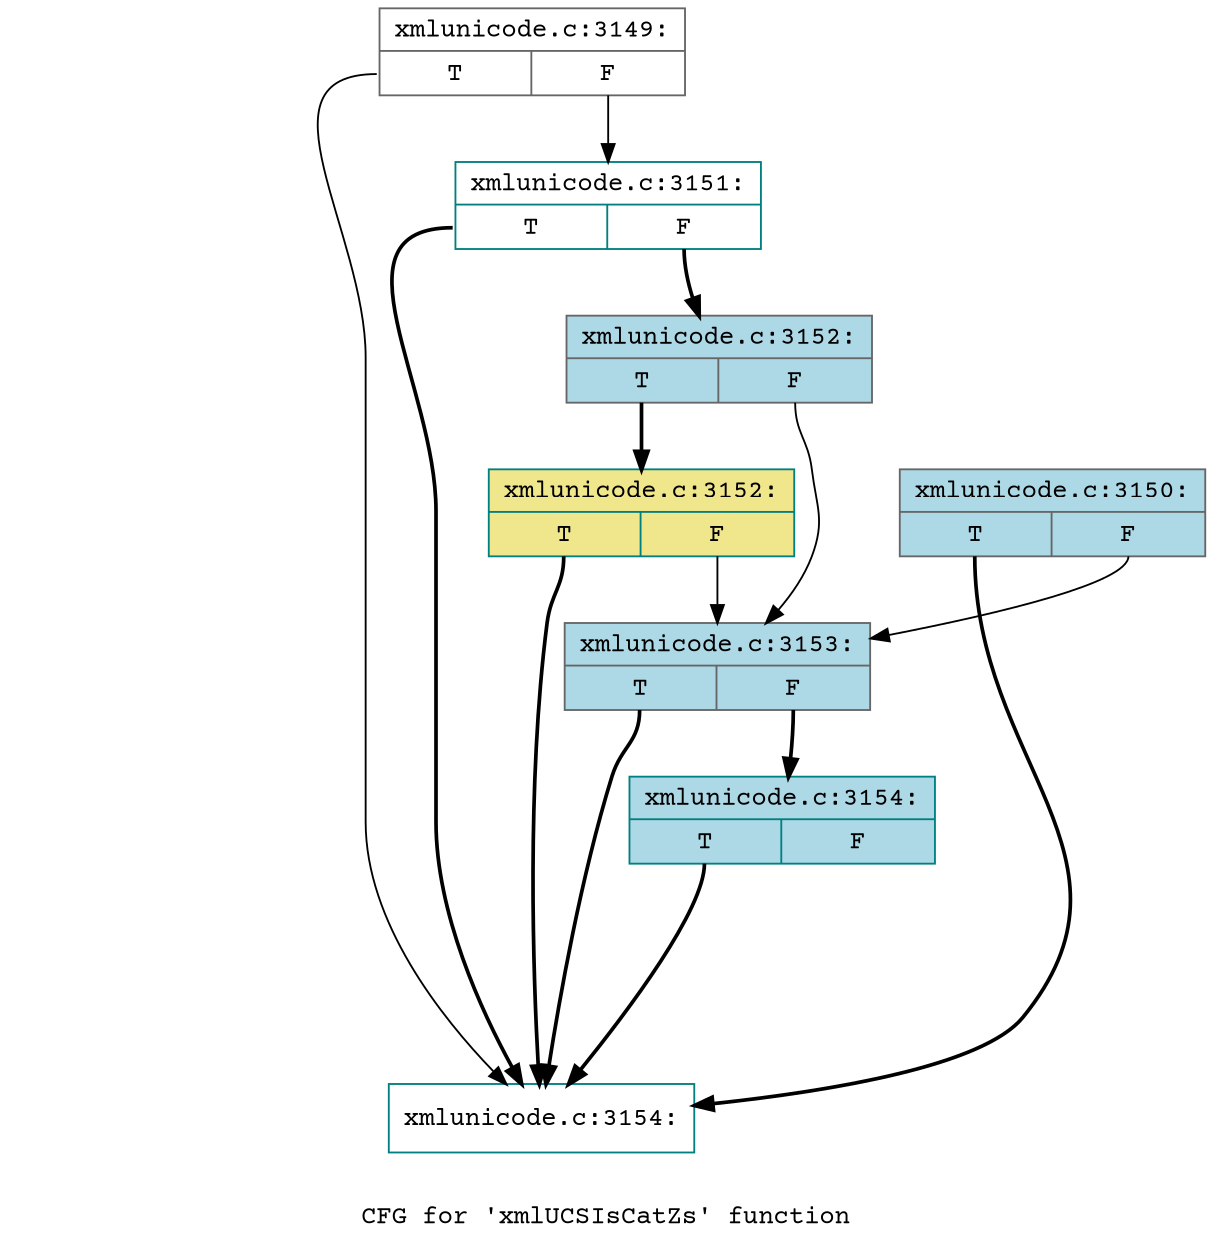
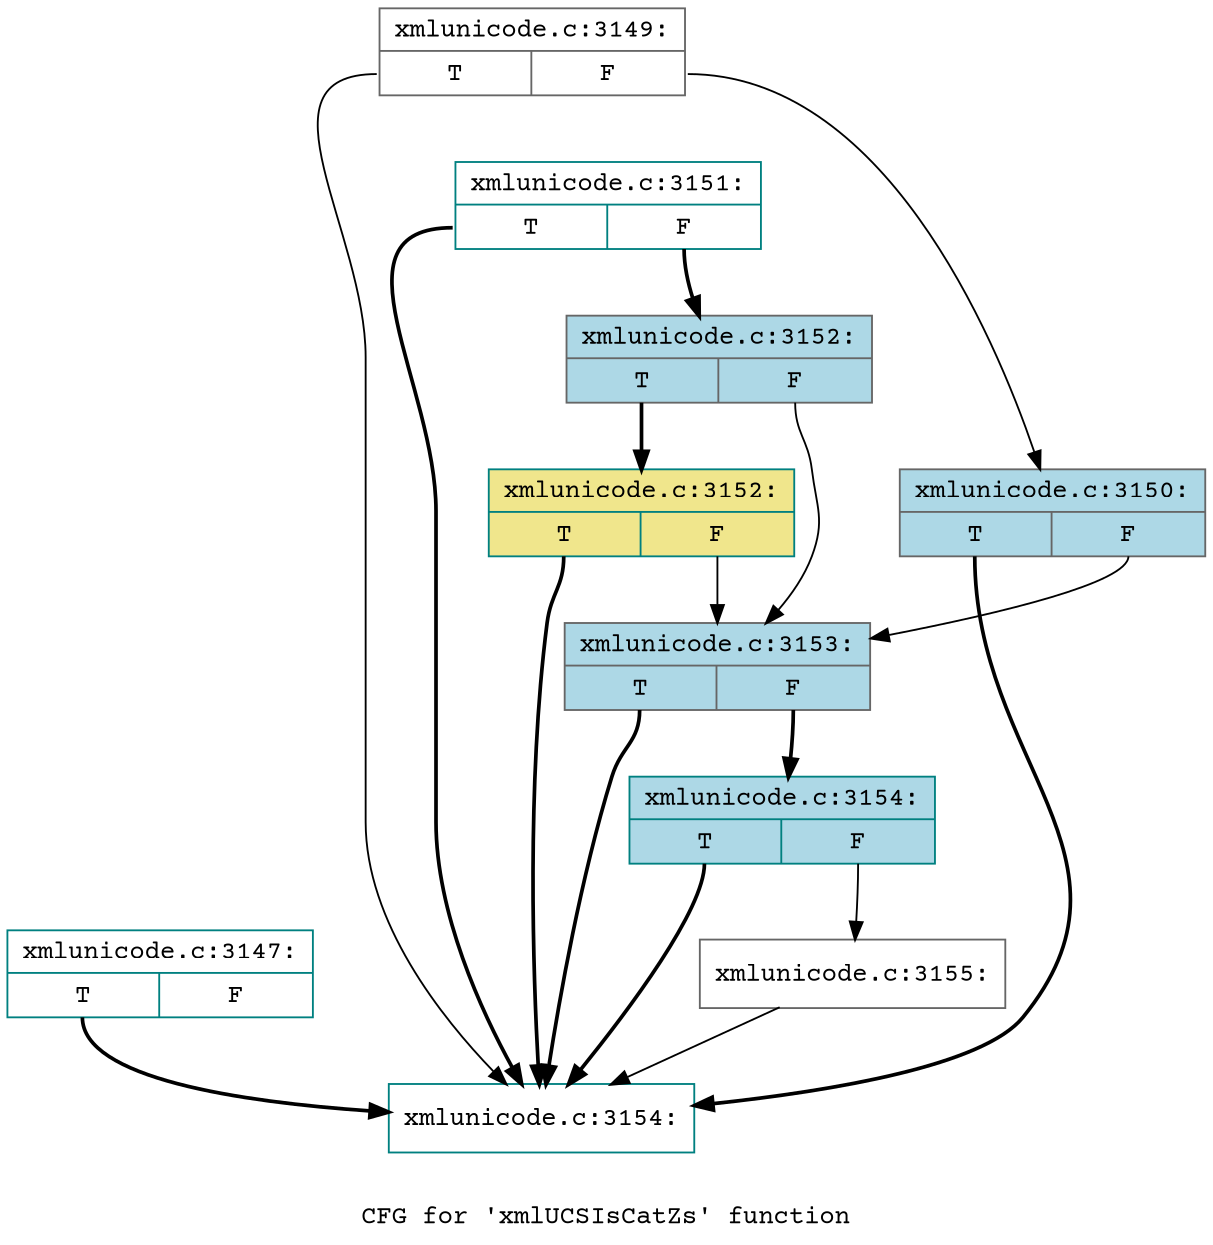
edge "xmlunicode.c:3149:" -> "xmlunicode.c:3151:": now "xmlunicode.c:3149:" -> "xmlunicode.c:3150:"
node "xmlunicode.c:3147:": added
node "xmlunicode.c:3155:": added
